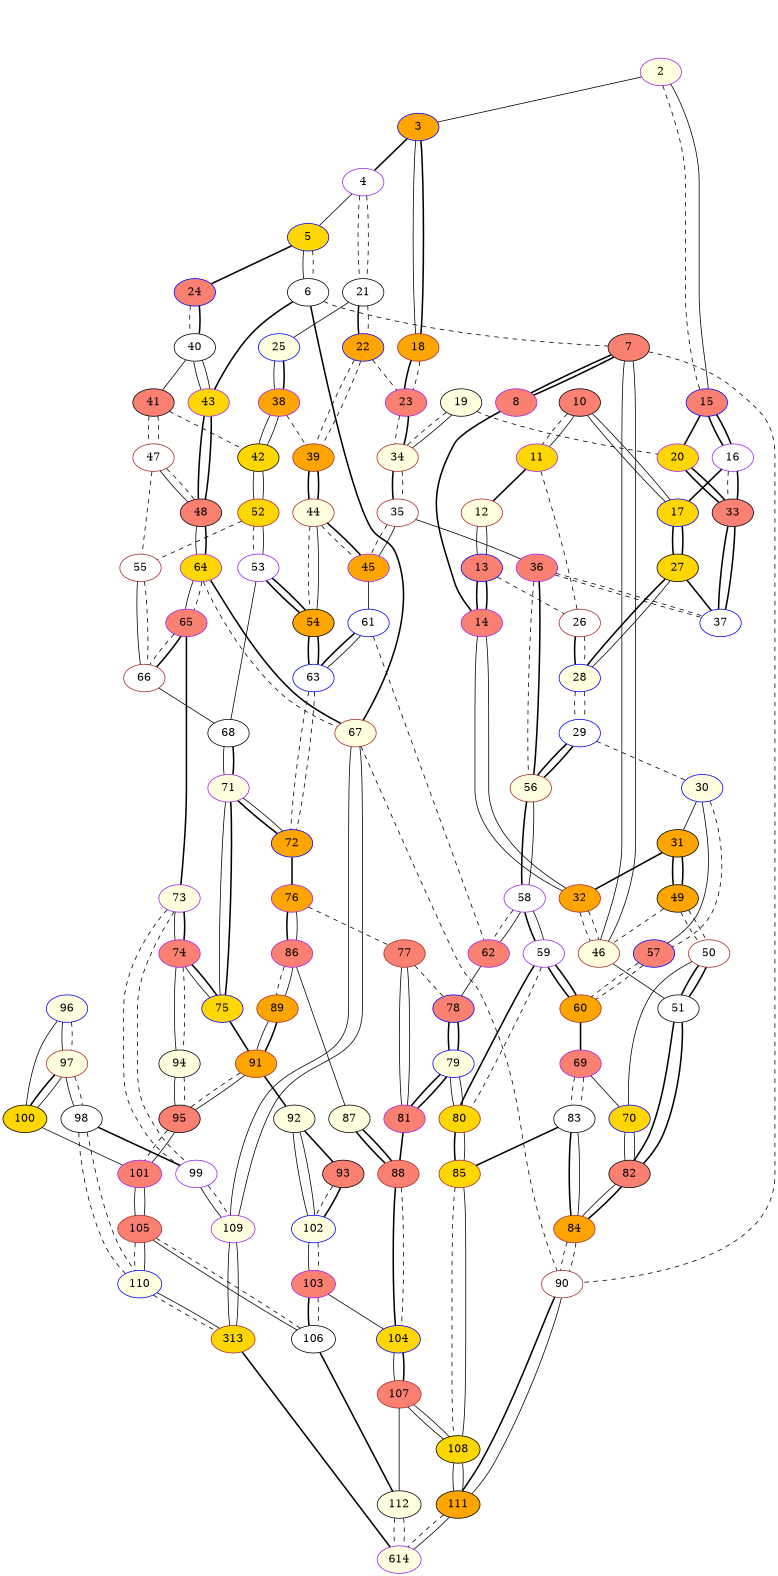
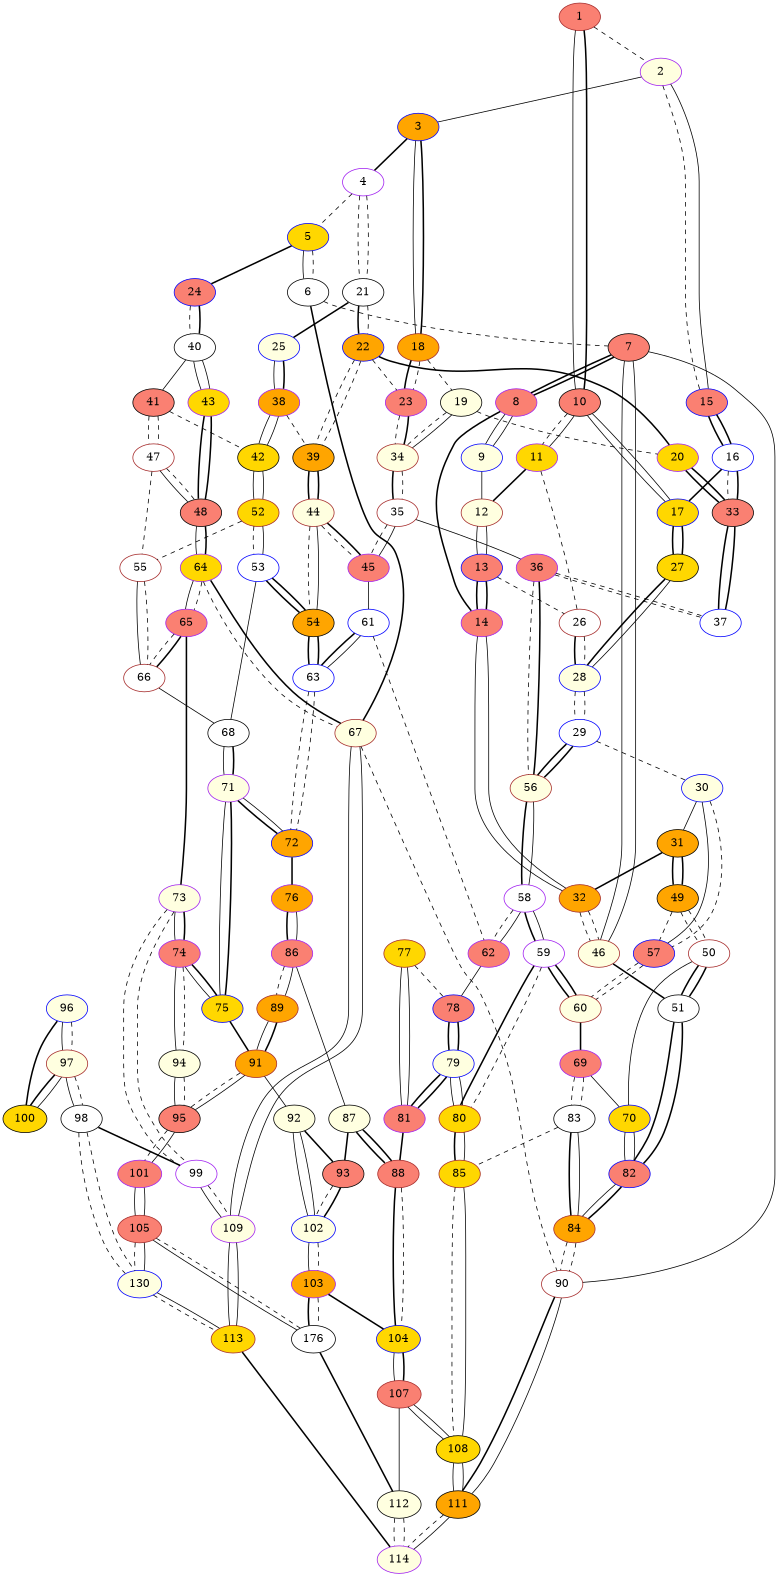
node "1": added
edge "4" -- "5": style solid -> dashed
edge "21" -- "25": style solid -> bold
edge "6" -- "43": removed
edge "18" -- "19": added
edge "15" -- "20": now "22" -- "20"
node "39": color brown -> black
node "9": added
node "16": color purple -> blue
node "53": color purple -> blue
node "45": fillcolor orange -> salmon
edge "27" -- "37": removed
edge "7" -- "90": style dashed -> solid
edge "76" -- "77": removed
edge "49" -- "46": now "49" -- "57"
node "77": fillcolor salmon -> gold
edge "46" -- "51": style solid -> bold
node "60": fillcolor orange -> lightyellow
edge "96" -- "100": style solid -> bold
edge "91" -- "92": style bold -> solid
edge "100" -- "101": removed
edge "87" -- "93": added
edge "83" -- "85": style bold -> dashed
node "82": color black -> blue
node "110": label "110" -> "130"
node "103": fillcolor salmon -> orange
edge "103" -- "104": style solid -> bold
node "313": label "313" -> "113"
node "106": label "106" -> "176"
node "614": label "614" -> "114"
